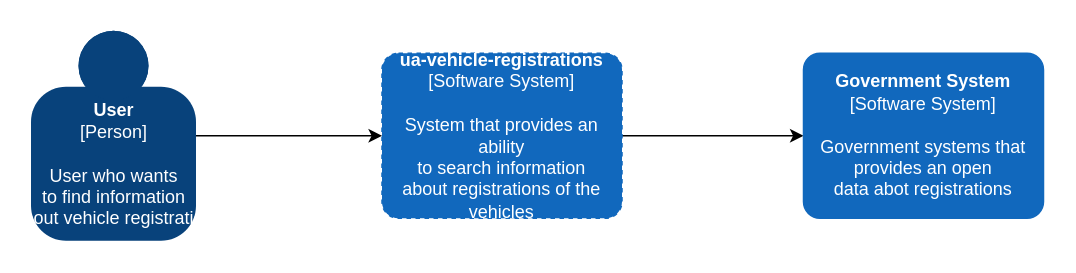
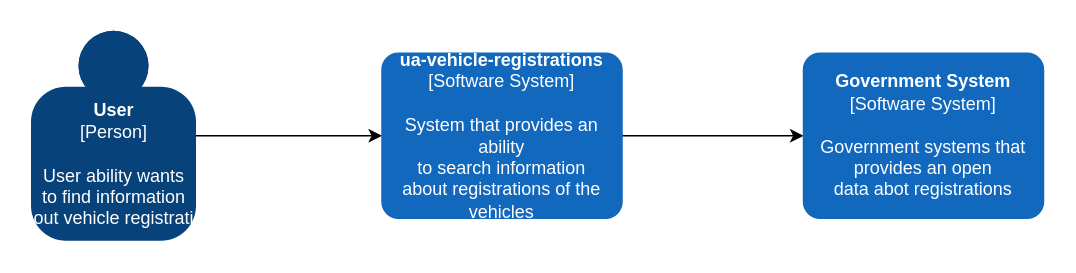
node "ua-vehicle-registrations [Software System] System that provides an ability to search information about registrations of the vehicles": style dashed -> solid
node "User [Person] User who wants to find information about vehicle registration": label "User [Person] User who wants to find information about vehicle registration" -> "User [Person] User ability wants to find information about vehicle registration"
